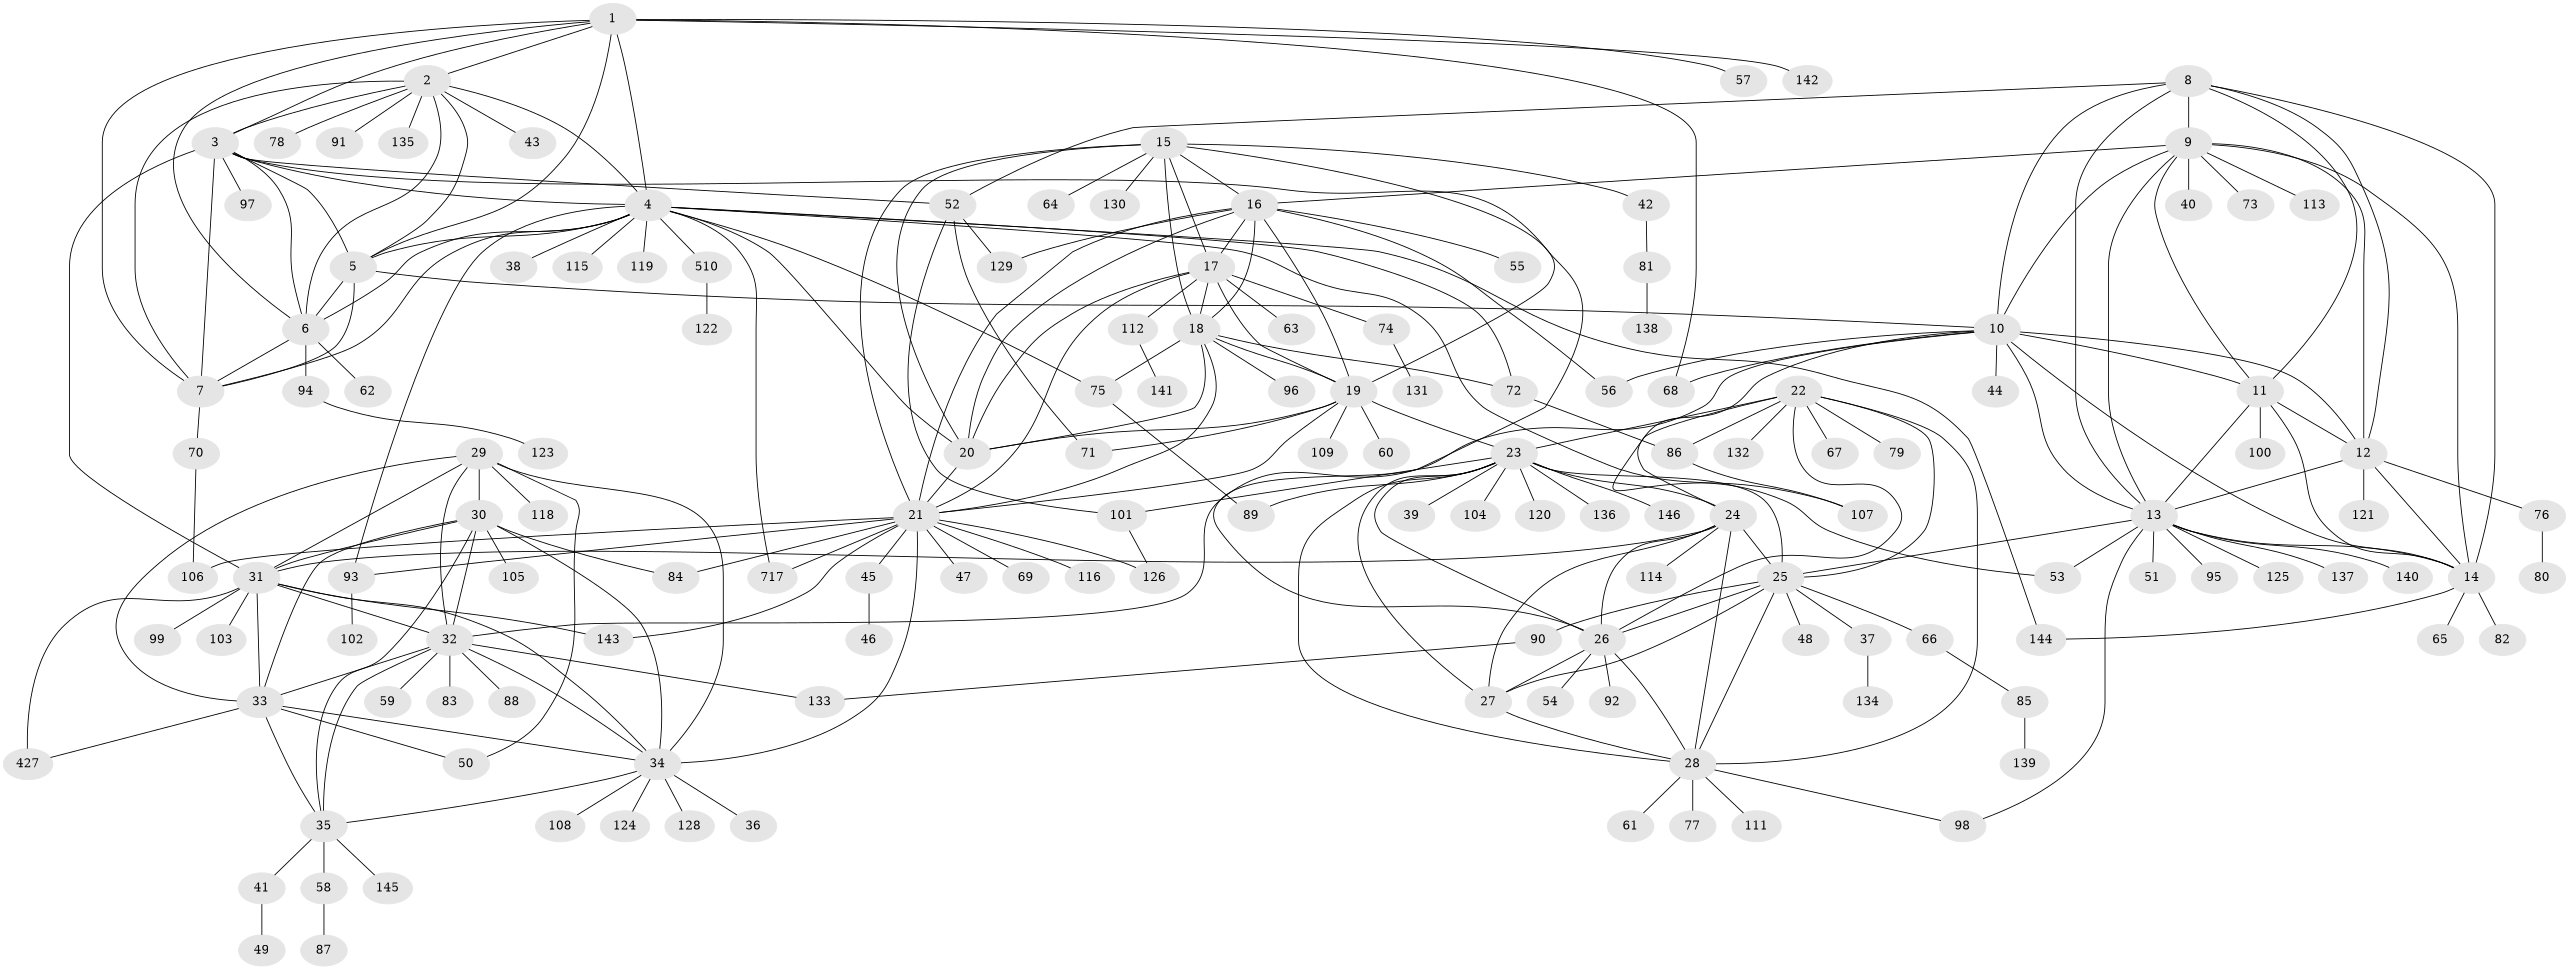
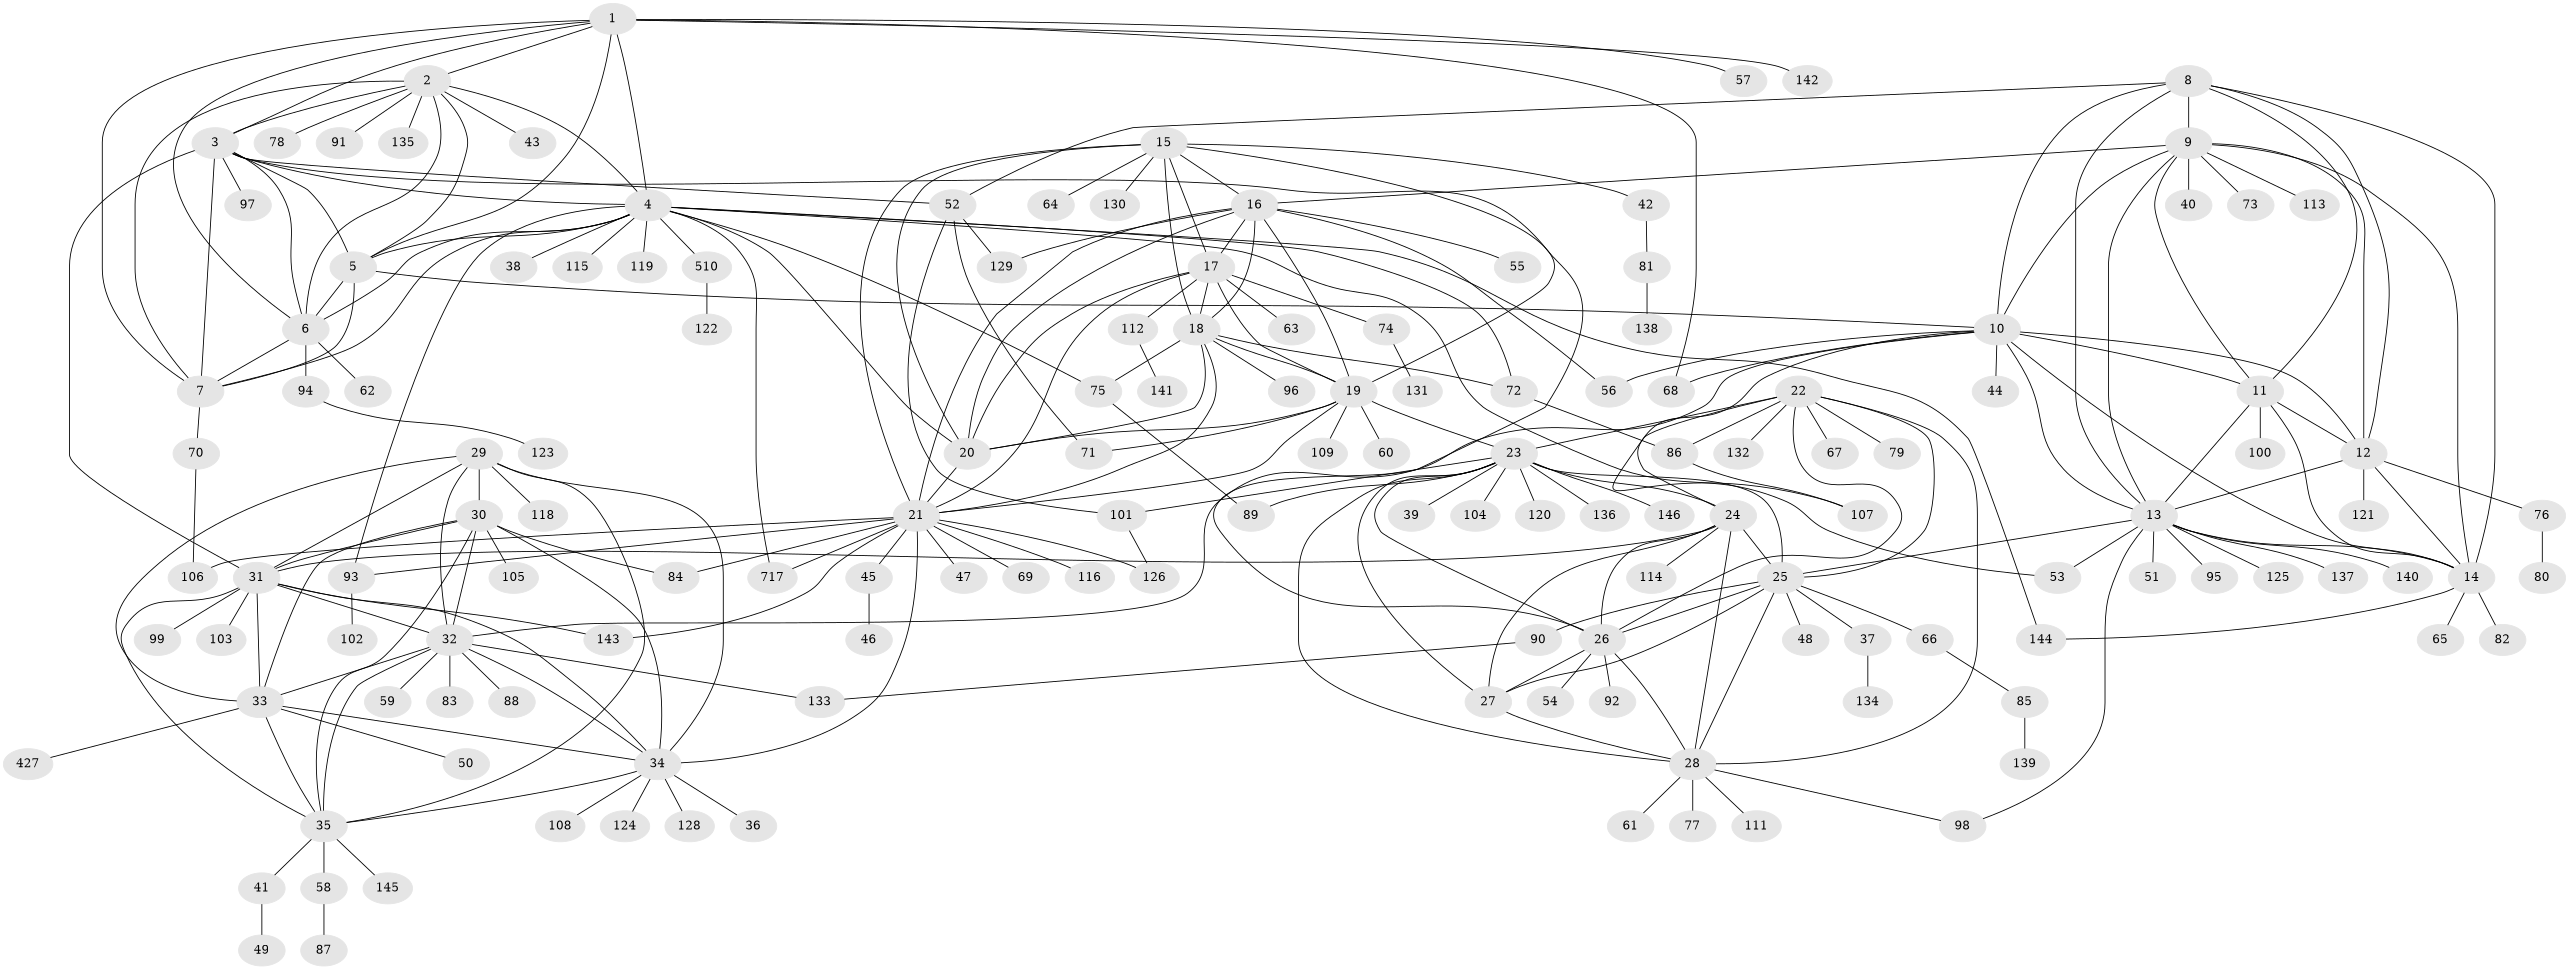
edge "29" -- "50": now "29" -- "35"
edge "31" -- "427": now "31" -- "35"
